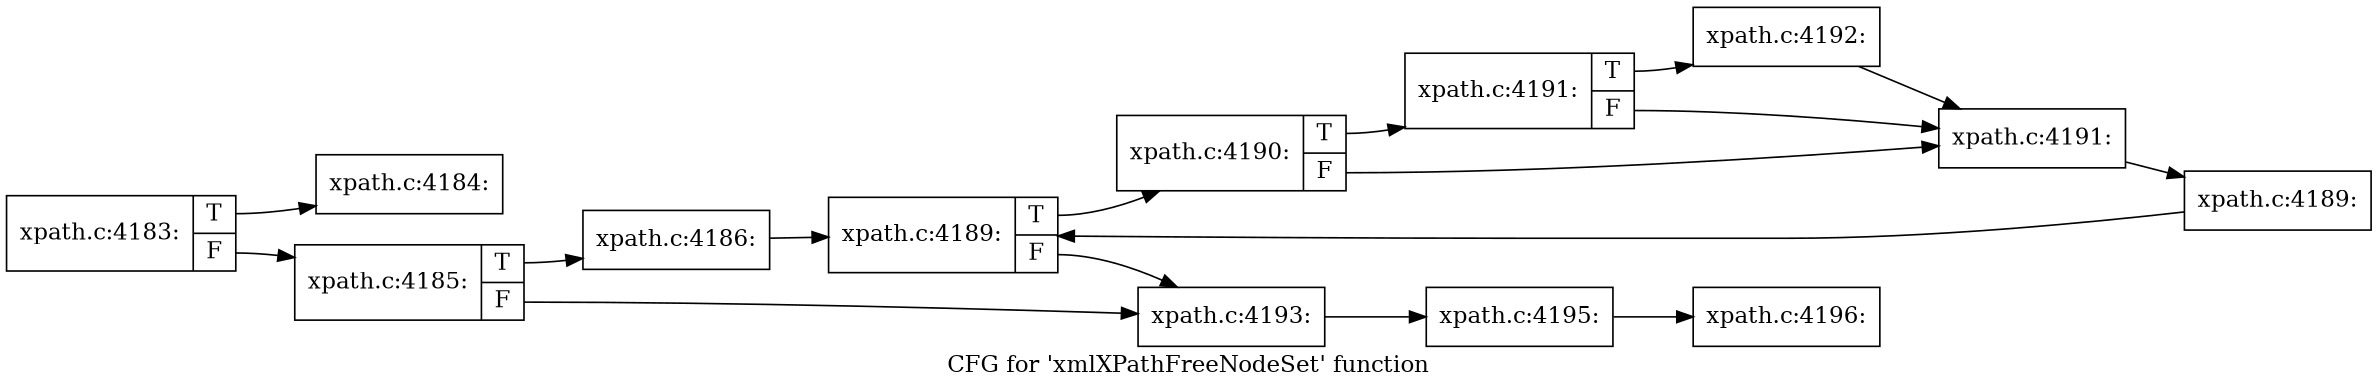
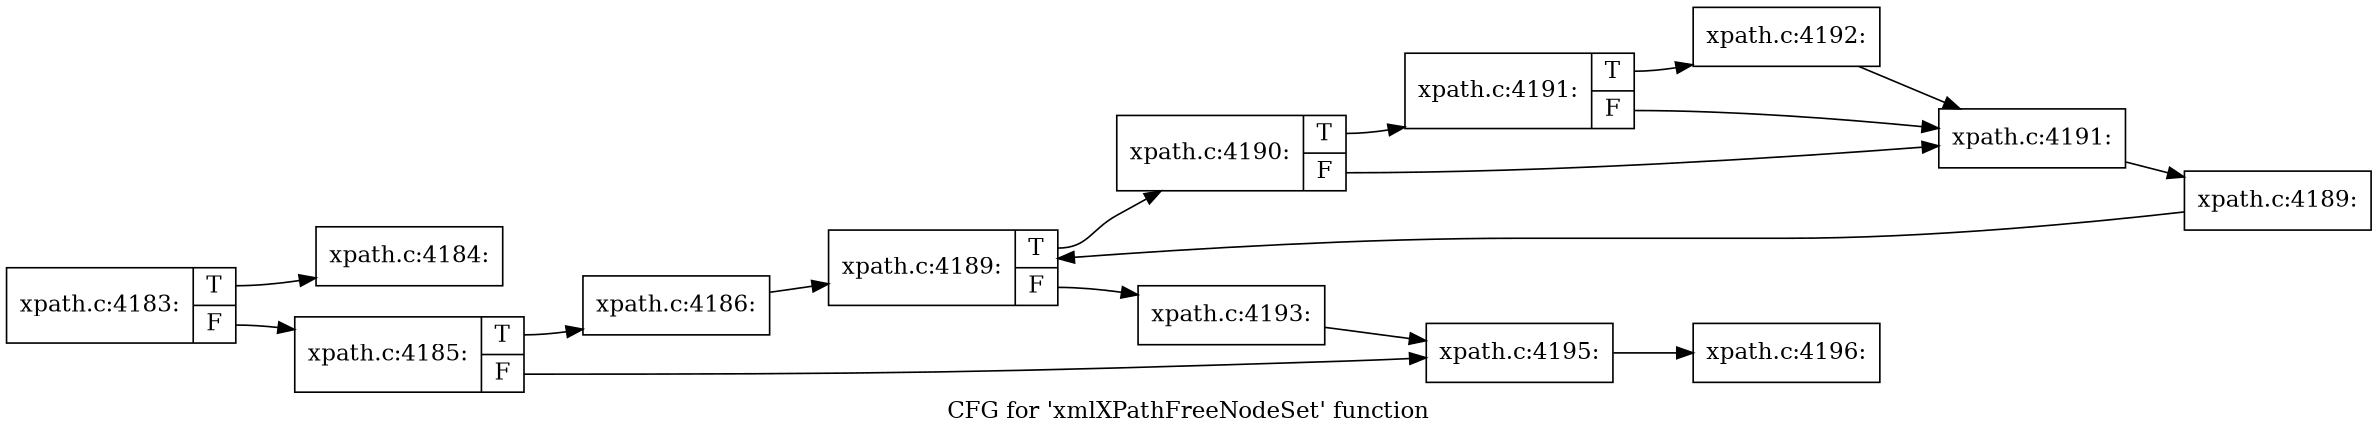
edge "xpath.c:4185:" -> "xpath.c:4193:": now "xpath.c:4185:" -> "xpath.c:4195:"
